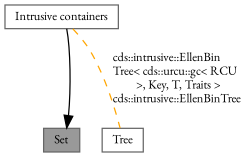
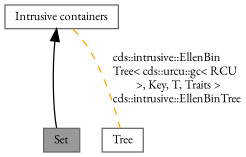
edge "Intrusive containers" -> "Set": reversed
